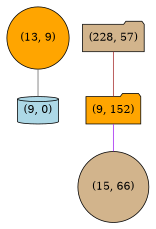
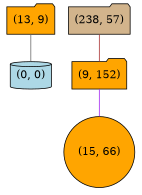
node "(13, 9)": shape circle -> folder
node "(228, 57)": label "(228, 57)" -> "(238, 57)"
node "(9, 0)": label "(9, 0)" -> "(0, 0)"
node "(15, 66)": fillcolor tan -> orange
